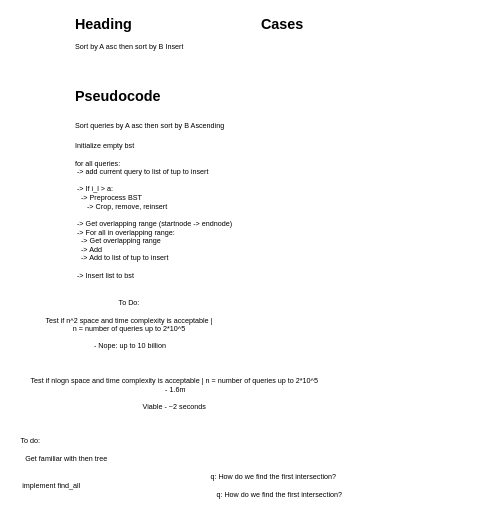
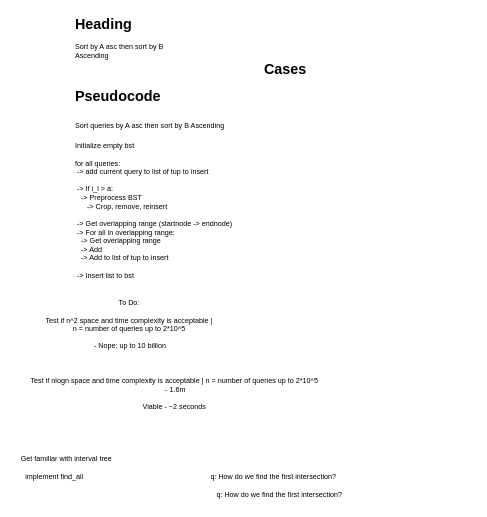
node "HeadingSort by A asc then sort by B Insert": label "HeadingSort by A asc then sort by B Insert" -> "HeadingSort by A asc then sort by B Ascending"
node "Cases": moved (366, 120) -> (369, 165)
node "To do:": removed
node "Get familiar with then tree": label "Get familiar with then tree" -> "Get familiar with interval tree"
node "implement find_all": moved (51, 486) -> (54, 477)
